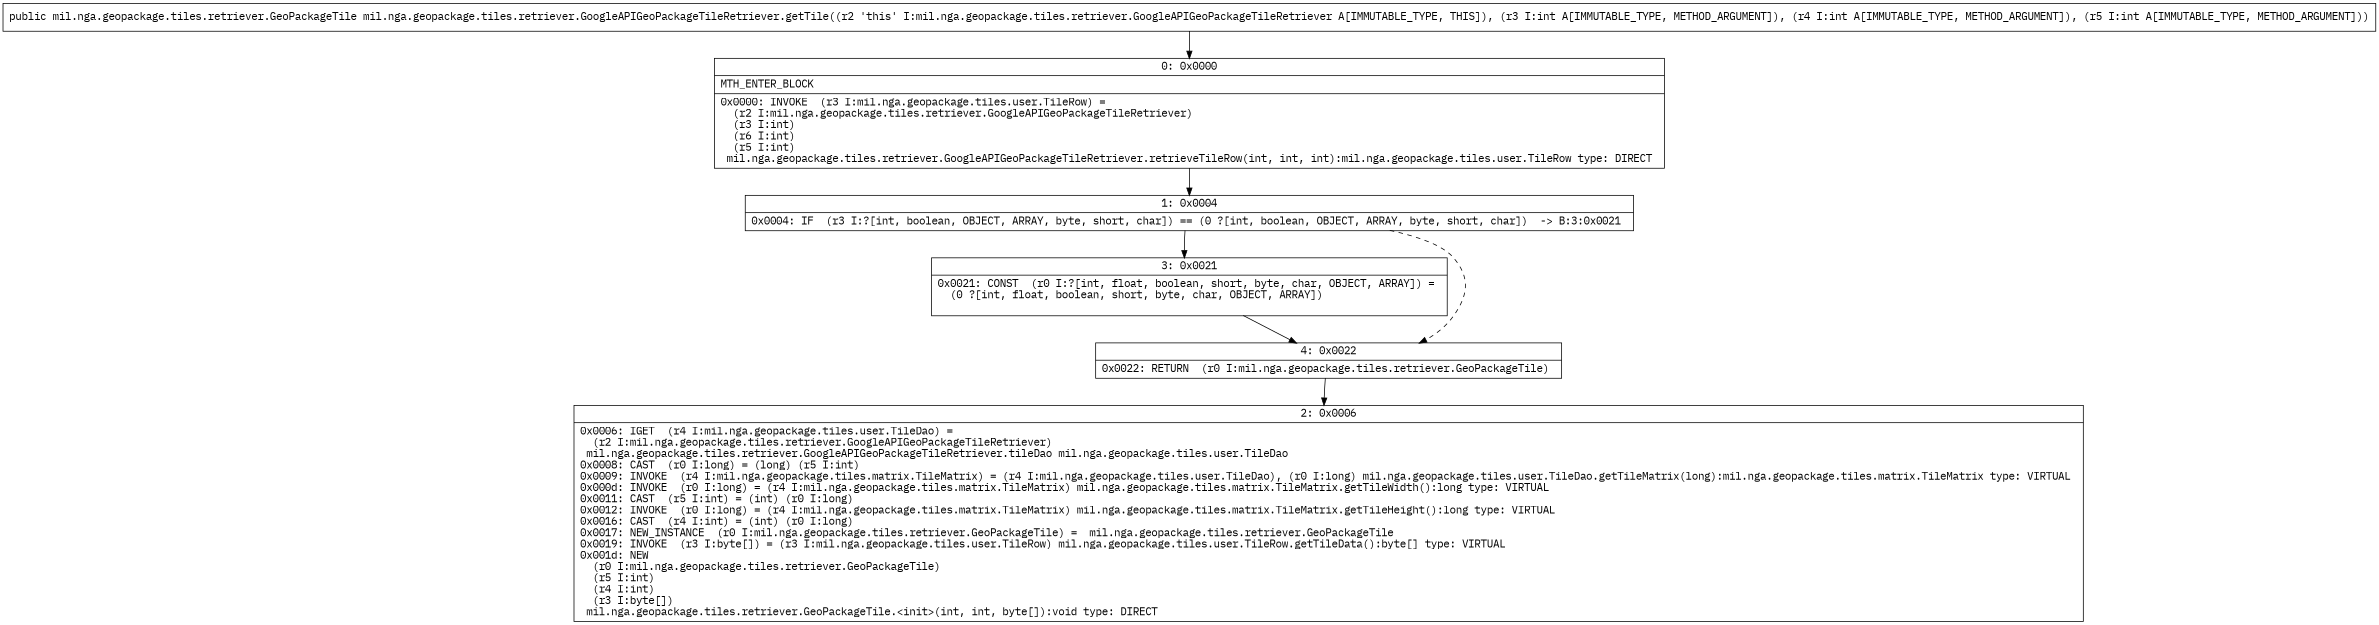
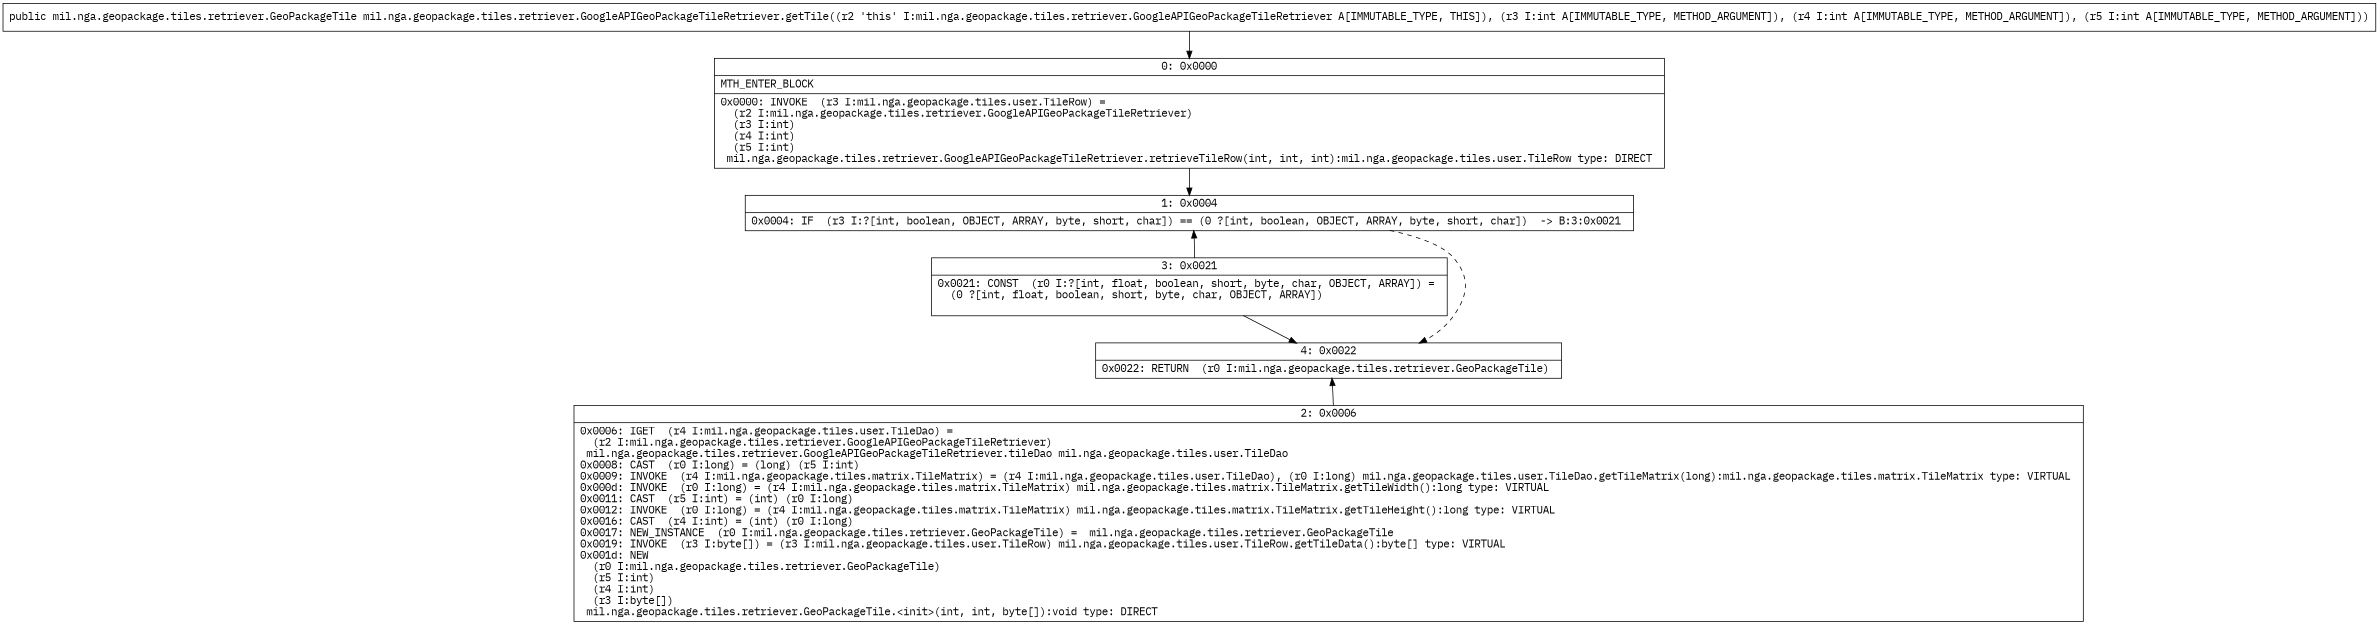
node "0: 0x0000": text "(r6 I:int)" -> "(r4 I:int)"
edge "1: 0x0004" -> "3: 0x0021": reversed
edge "4: 0x0022" -> "2: 0x0006": reversed
